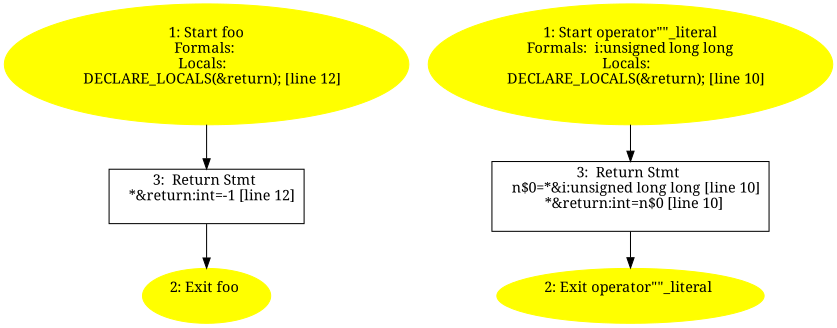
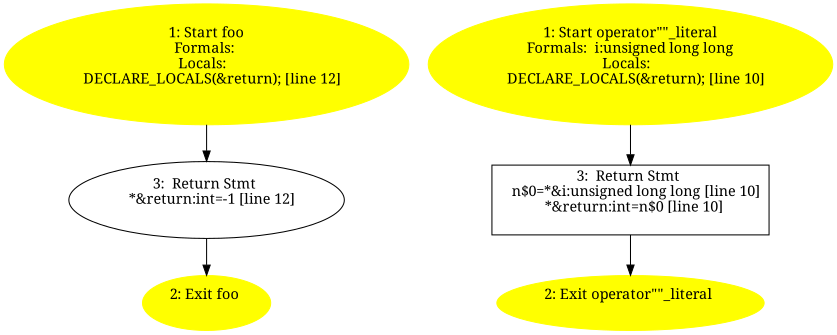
node "3:  Return Stmt *&return:int=-1 [line 12]": shape box -> ellipse
